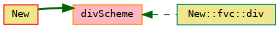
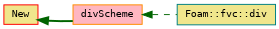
edge "New" -> "divScheme": reversed
node "New::fvc::div": label "New::fvc::div" -> "Foam::fvc::div"
